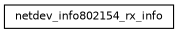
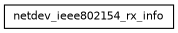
node "netdev_info802154_rx_info": label "netdev_info802154_rx_info" -> "netdev_ieee802154_rx_info"
